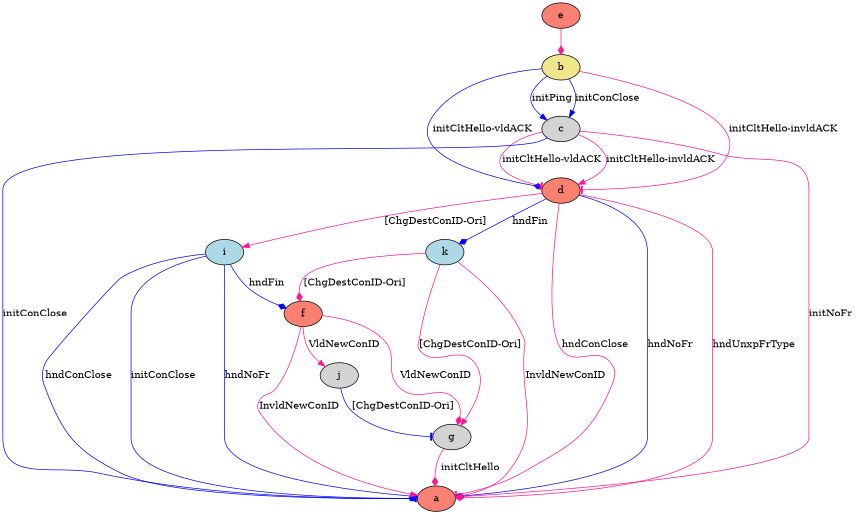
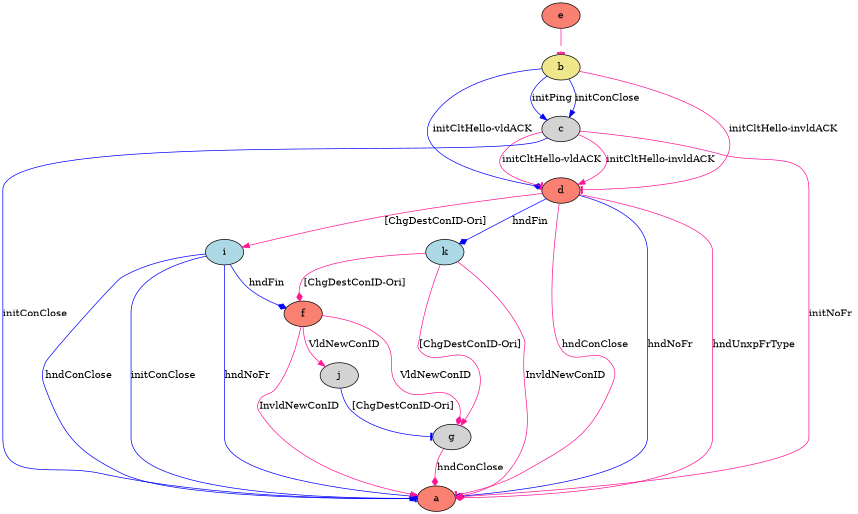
edge "e" -> "b": arrowhead diamond -> tee
edge "g" -> "a": label "initCltHello " -> "hndConClose "
